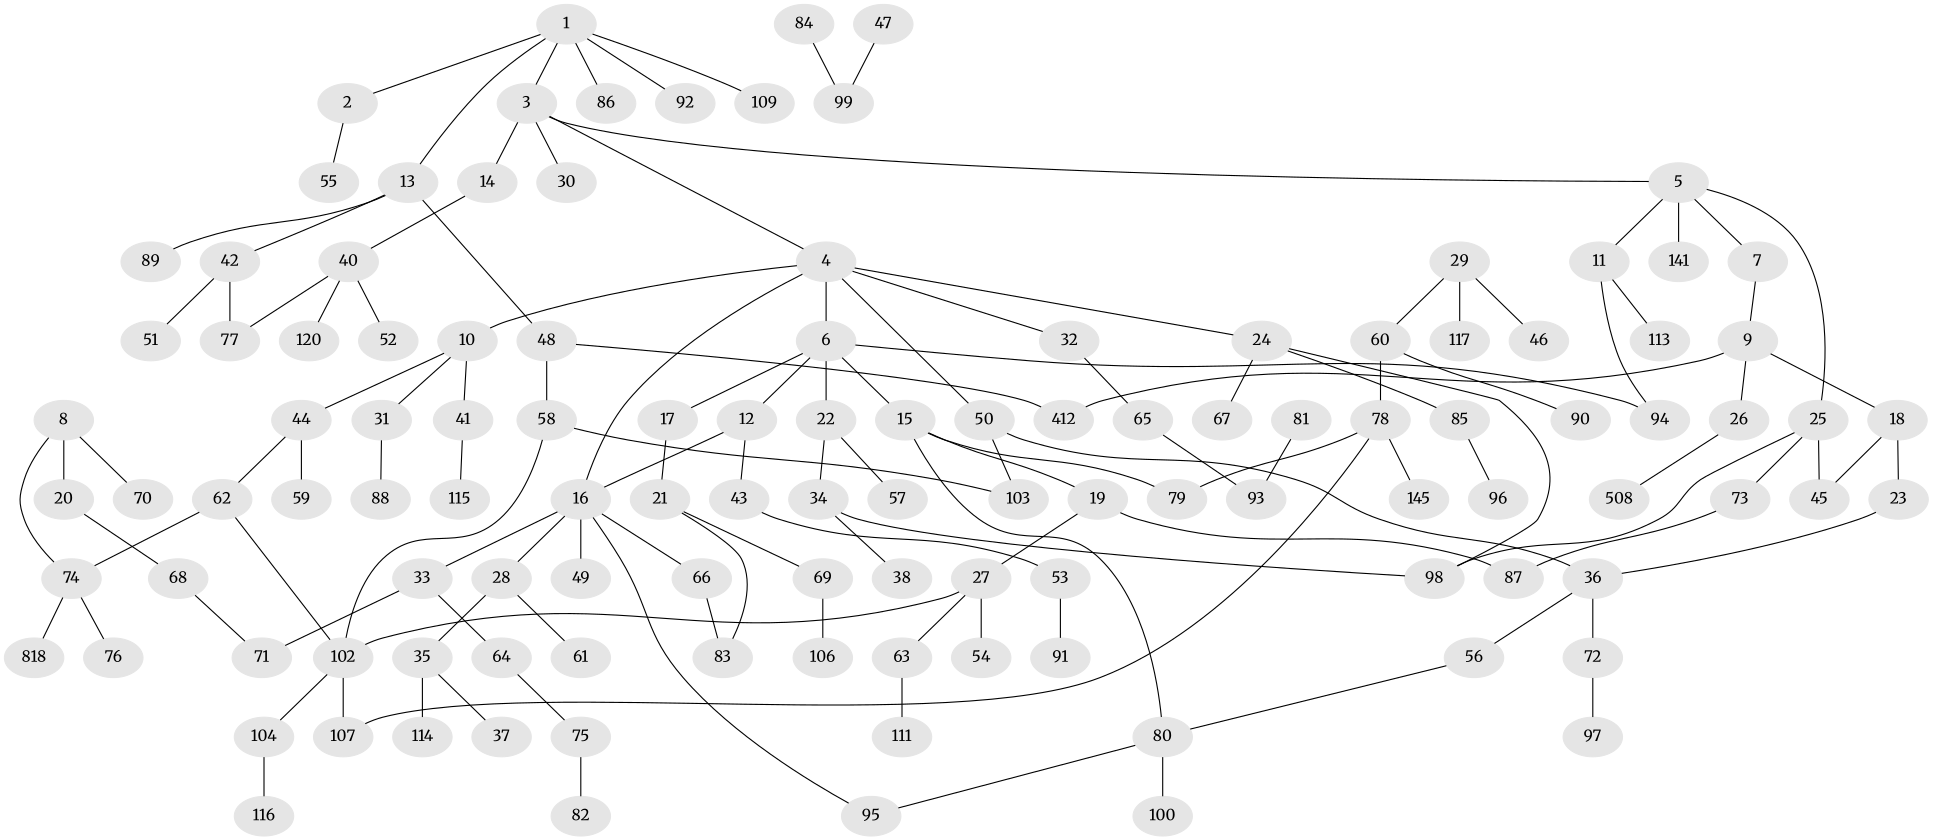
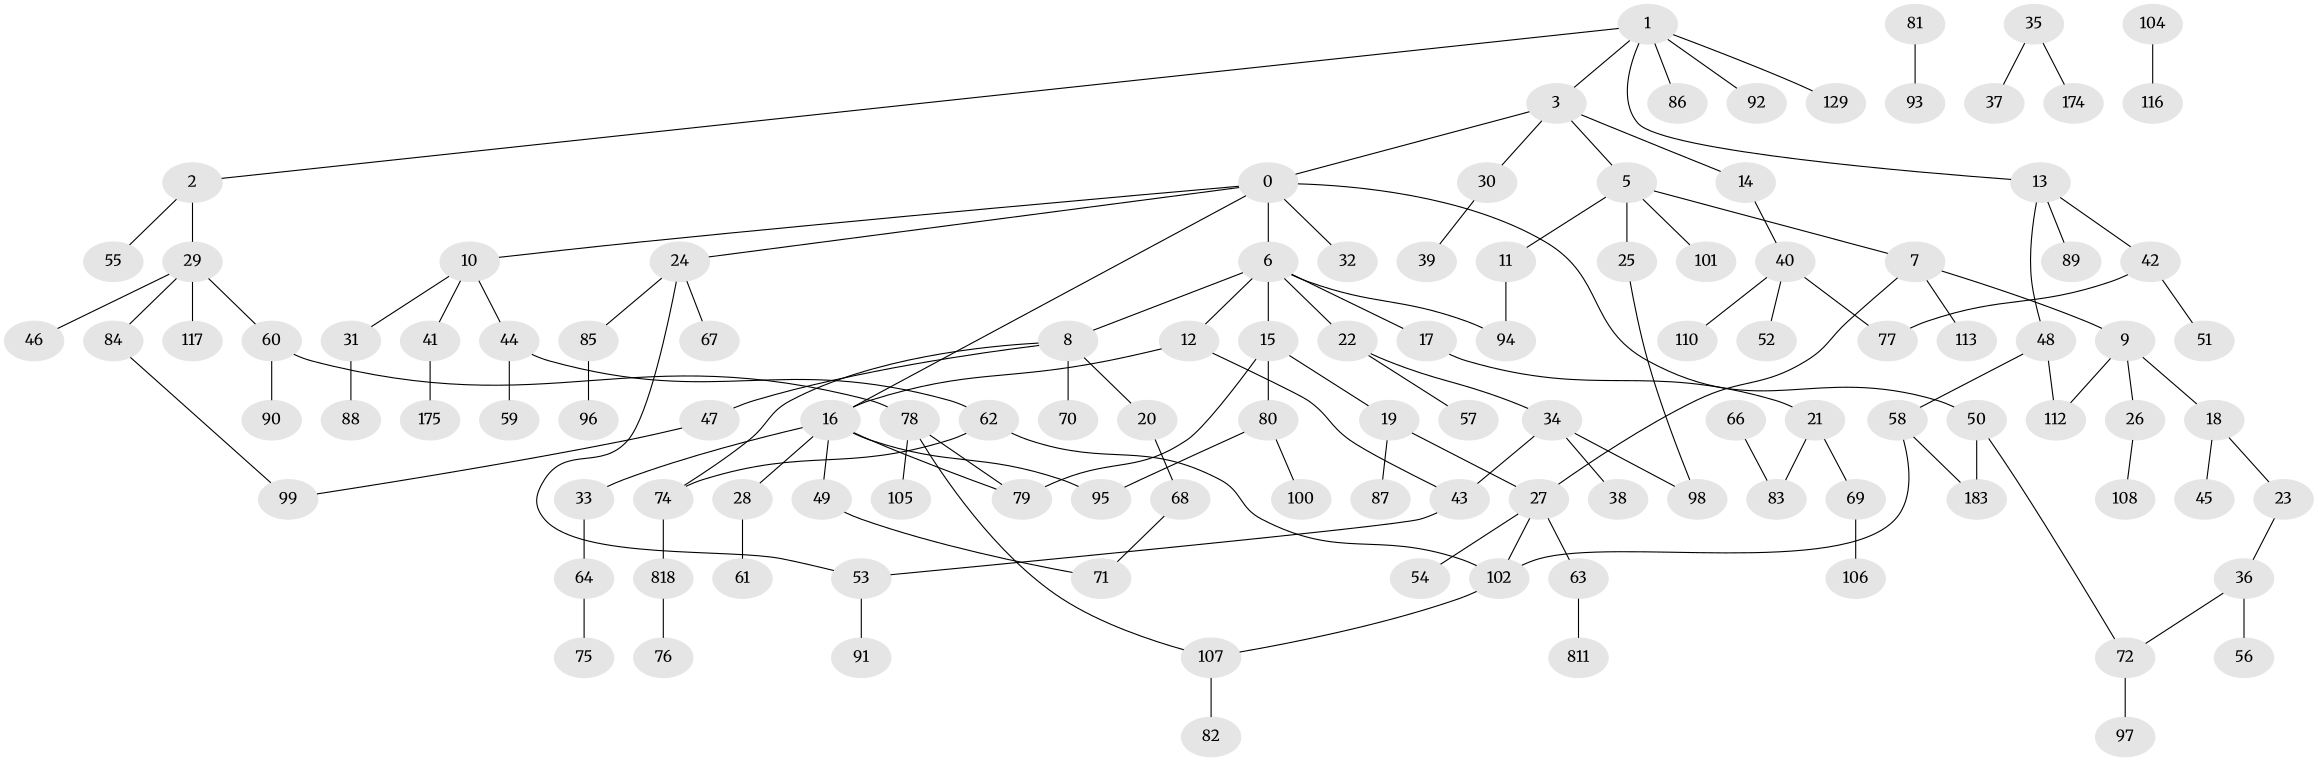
node "109": label "109" -> "129"
edge "2" -- "29": added
node "4": label "4" -> "0"
node "39": added
node "141": label "141" -> "101"
edge "29" -- "84": added
edge "6" -- "8": added
edge "11" -- "113": now "7" -- "113"
node "120": label "120" -> "110"
edge "8" -- "47": added
edge "7" -- "27": added
edge "24" -- "98": now "24" -- "53"
node "412": label "412" -> "112"
node "65": removed
edge "34" -- "43": added
edge "25" -- "45": removed
edge "50" -- "36": now "50" -- "72"
node "115": label "115" -> "175"
node "103": label "103" -> "183"
node "145": label "145" -> "105"
node "508": label "508" -> "108"
node "73": removed
edge "16" -- "66": now "16" -- "79"
edge "28" -- "35": removed
edge "74" -- "76": now "818" -- "76"
edge "33" -- "71": now "49" -- "71"
edge "102" -- "104": removed
edge "56" -- "80": removed
node "114": label "114" -> "174"
node "111": label "111" -> "811"
edge "75" -- "82": now "107" -- "82"
